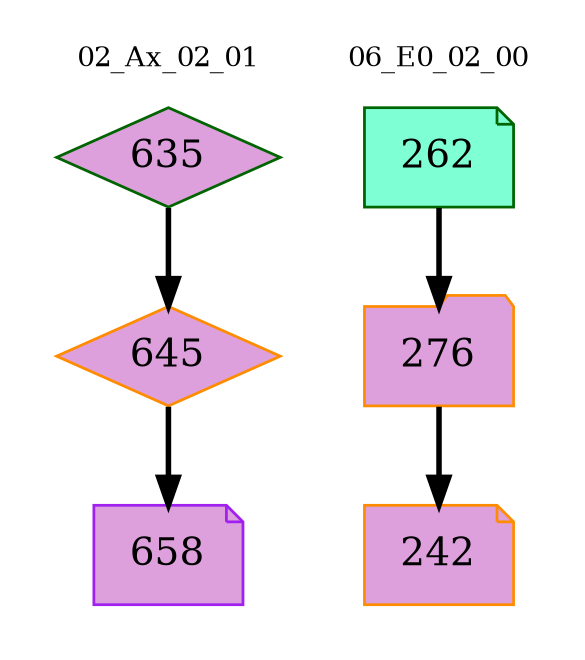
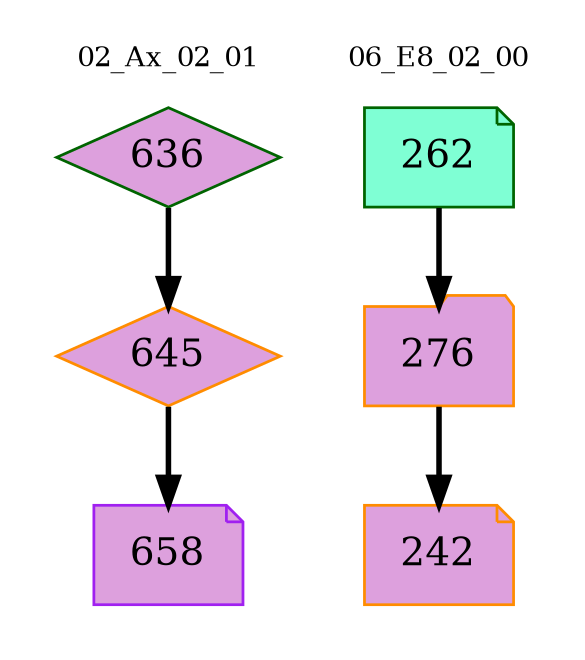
cluster "06_E0_02_00": label "06_E0_02_00" -> "06_E8_02_00"
node "635": label "635" -> "636"
